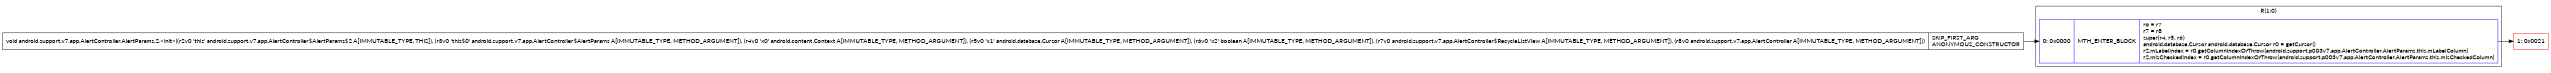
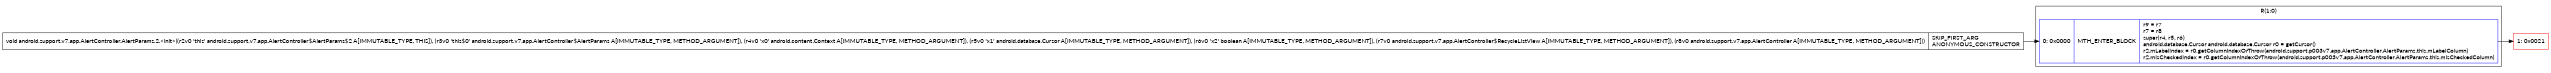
node "0: 0x0000": text "r6 = r7" -> "r9 = r7"
